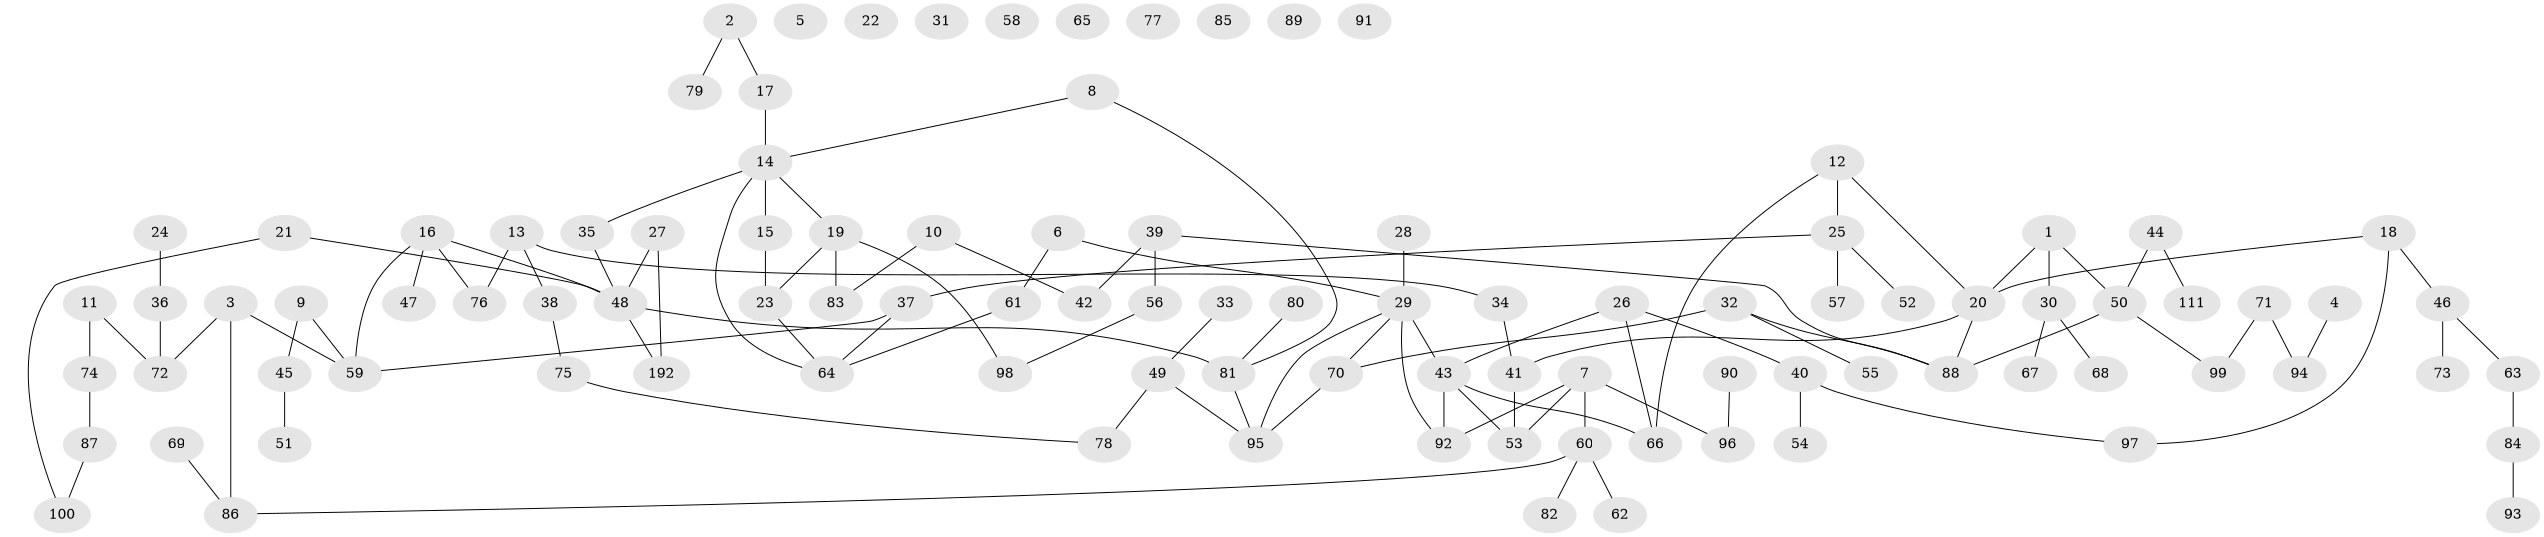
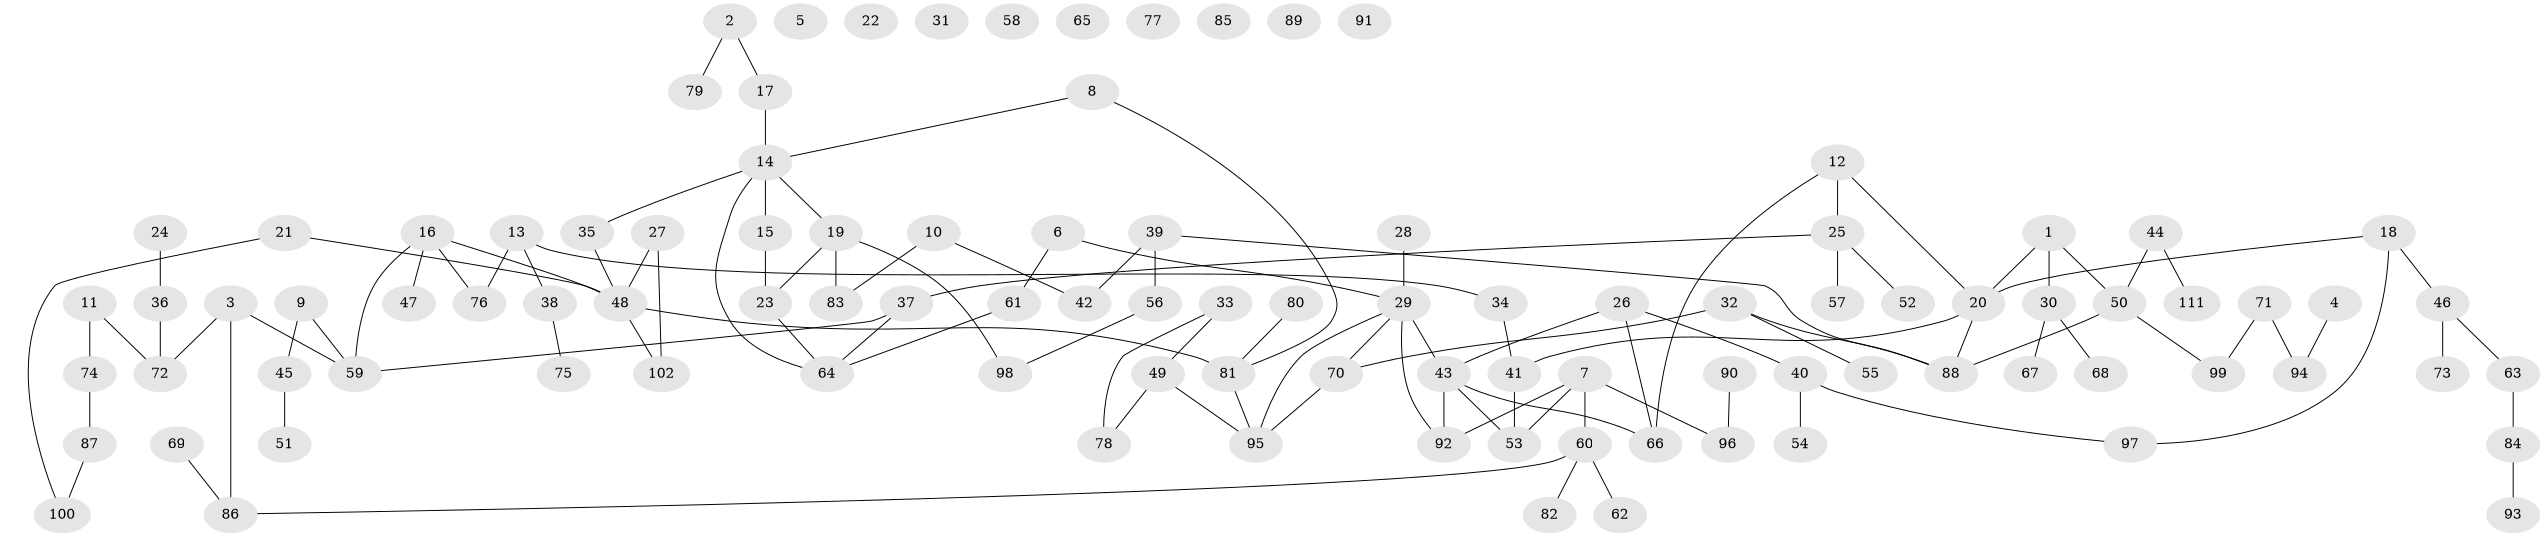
node "192": label "192" -> "102"
edge "75" -- "78": now "33" -- "78"
